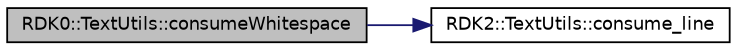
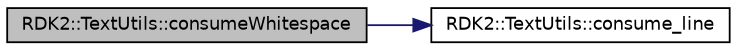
node "RDK0::TextUtils::consumeWhitespace": label "RDK0::TextUtils::consumeWhitespace" -> "RDK2::TextUtils::consumeWhitespace"
